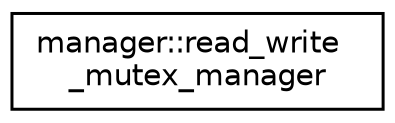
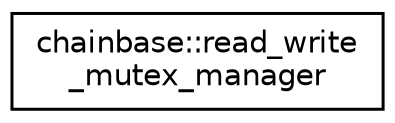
node "manager::read_write _mutex_manager": label "manager::read_write _mutex_manager" -> "chainbase::read_write _mutex_manager"
